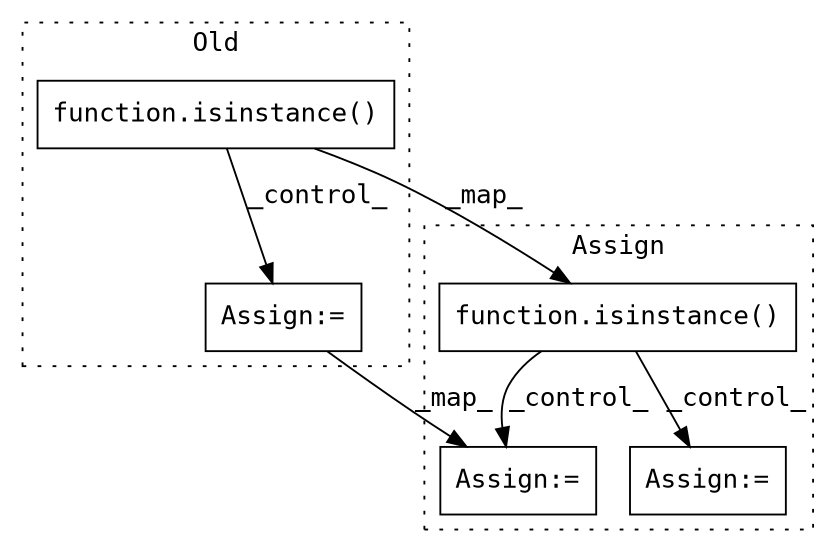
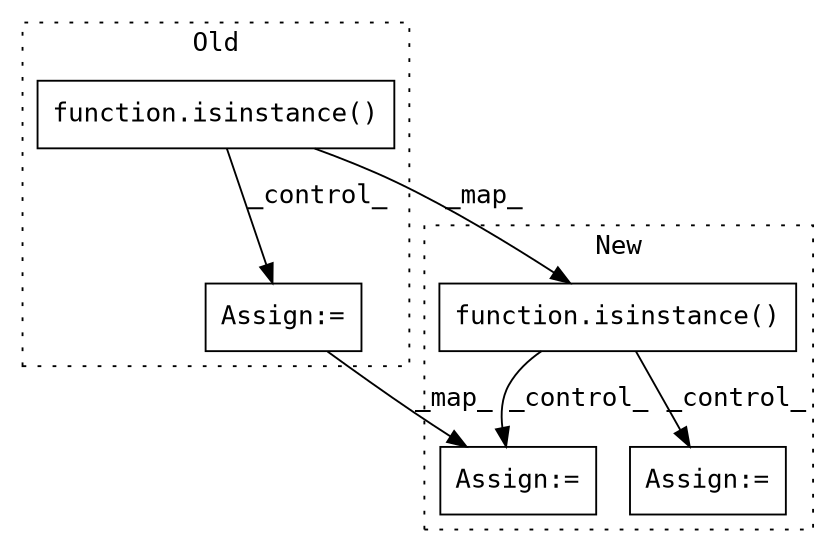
cluster "Assign": label "Assign" -> "New"
